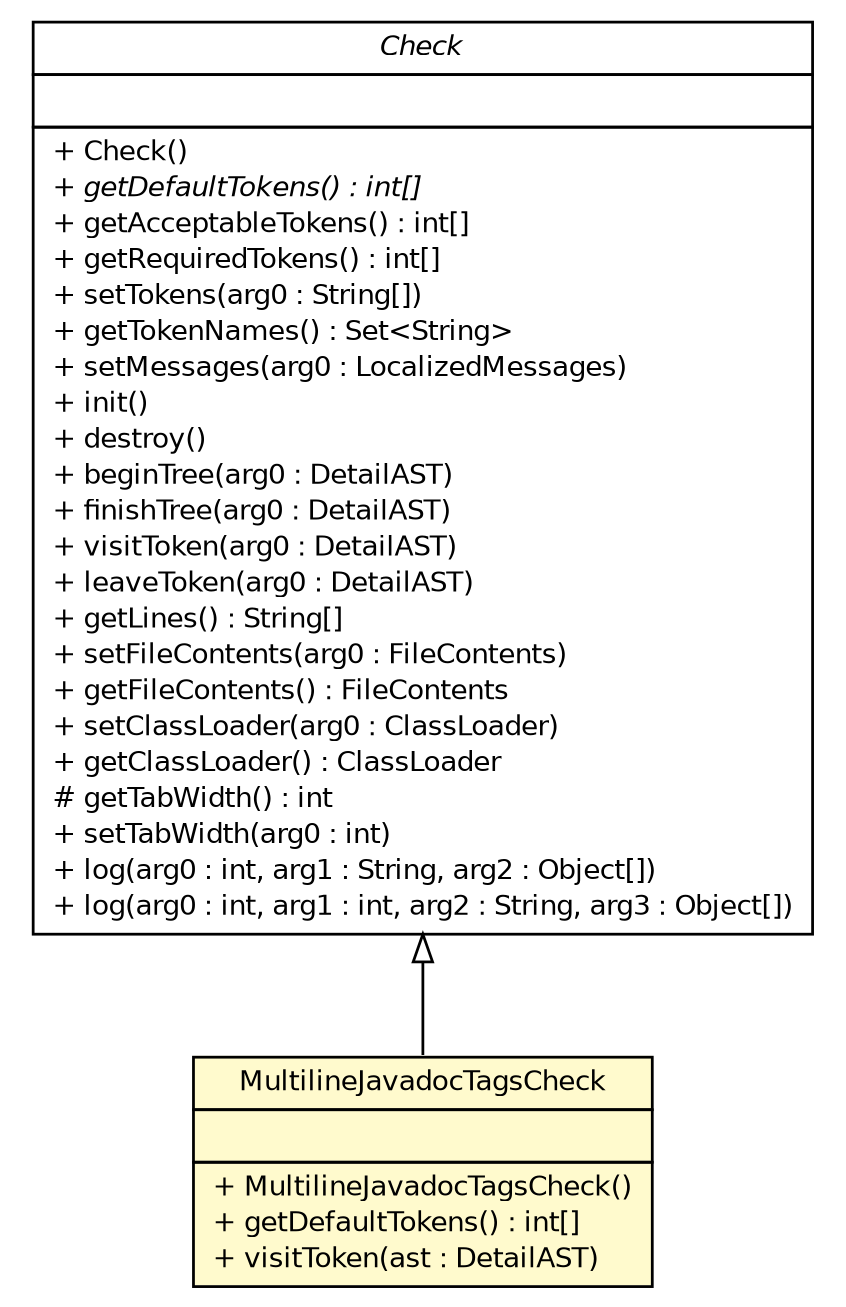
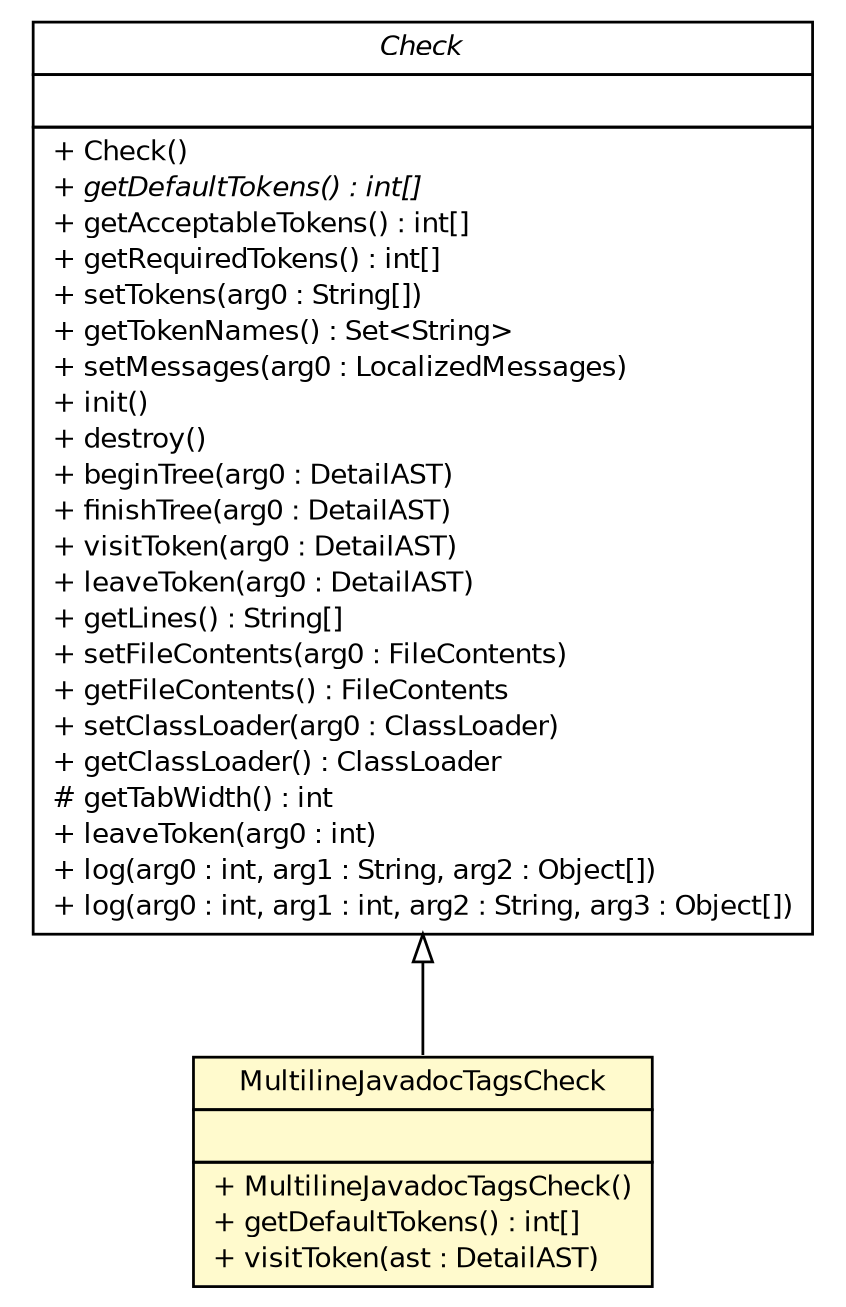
node "Check": text "+ setTabWidth(arg0 : int)" -> "+ leaveToken(arg0 : int)"
